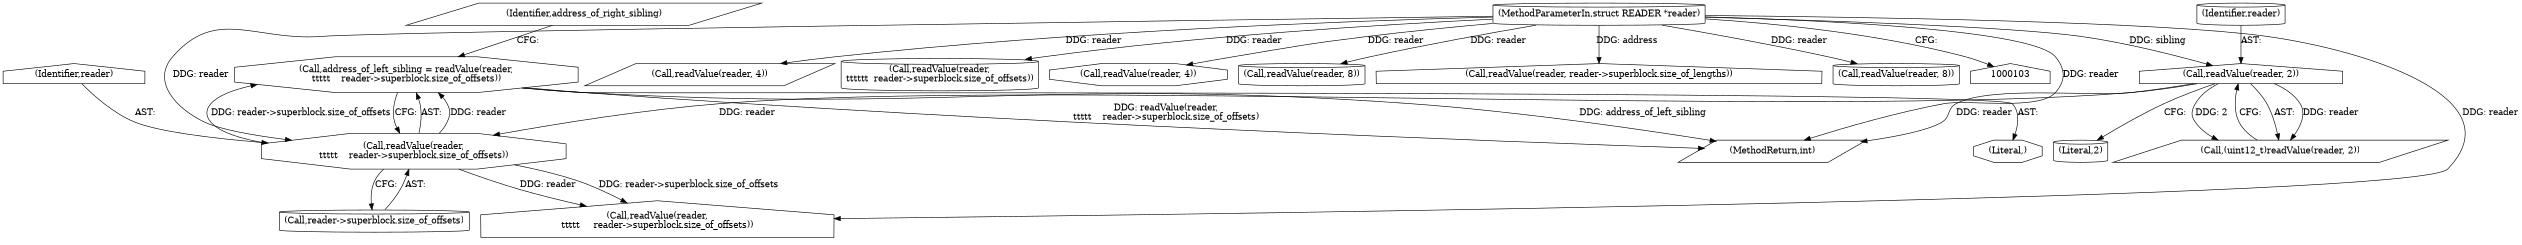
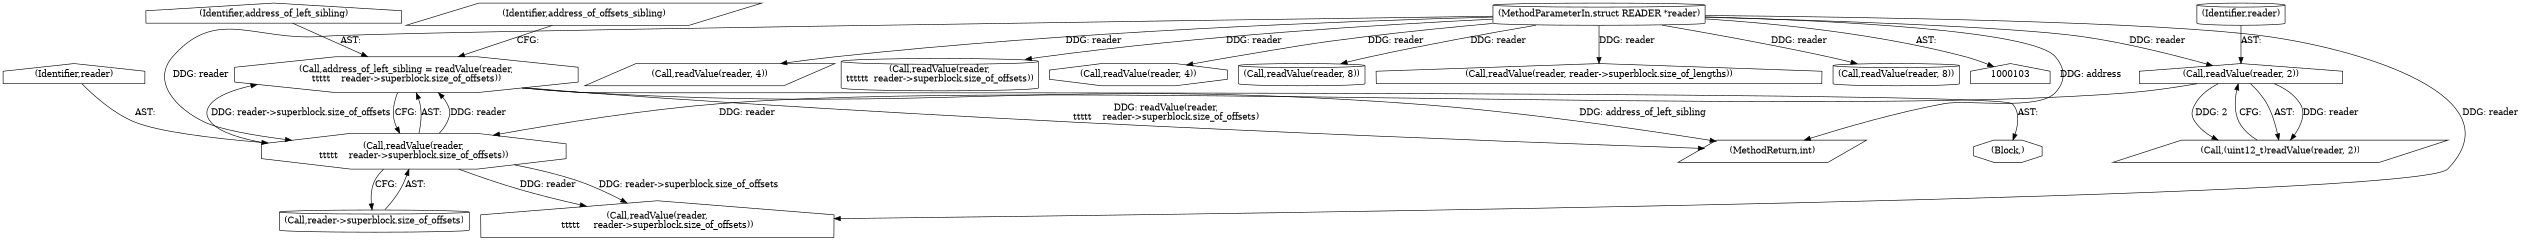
node "(Identifier,address_of_left_sibling)": added
node "(Identifier,address_of_right_sibling)": label "(Identifier,address_of_right_sibling)" -> "(Identifier,address_of_offsets_sibling)"
edge "(MethodParameterIn,struct READER *reader)" -> "(Call,readValue(reader, reader->superblock.size_of_lengths))": label "DDG: address" -> "DDG: reader"
edge "(MethodParameterIn,struct READER *reader)" -> "1000103": label "CFG: " -> "AST: "
edge "(MethodParameterIn,struct READER *reader)" -> "(Call,readValue(reader, 2))": label "DDG: sibling" -> "DDG: reader"
edge "(MethodParameterIn,struct READER *reader)" -> "(MethodReturn,int)": label "DDG: reader" -> "DDG: address"
edge "(Call,readValue(reader, 2))" -> "(MethodReturn,int)": removed, label "DDG: reader"
node "(Literal,)": label "(Literal,)" -> "(Block,)"
node "(Literal,2)": removed
